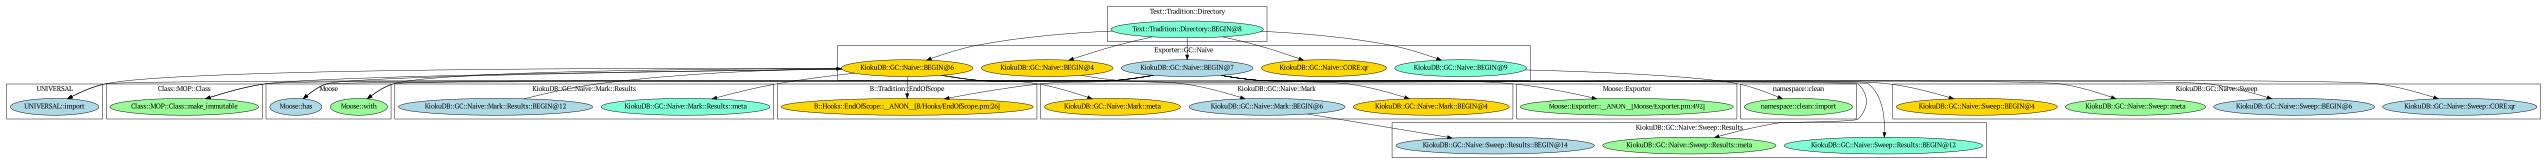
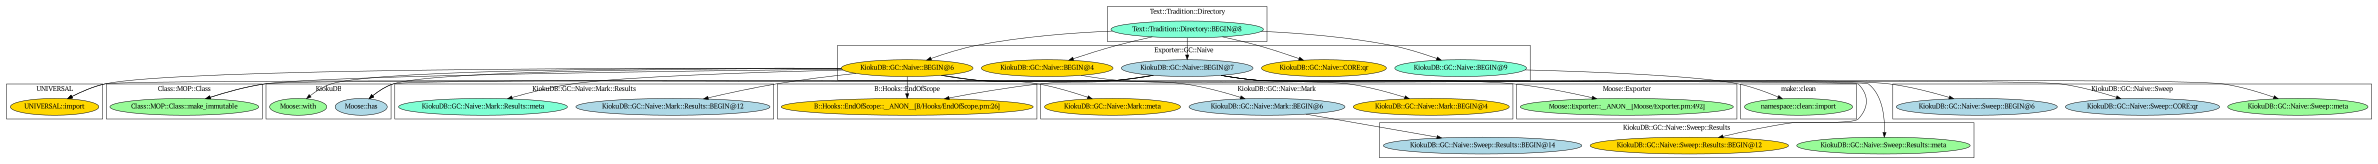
edge "KiokuDB::GC::Naive::Mark::Results::BEGIN@12" -> "KiokuDB::GC::Naive::BEGIN@6": reversed
edge "KiokuDB::GC::Naive::BEGIN@7" -> "Moose::with": removed
cluster "Moose": label "Moose" -> "KiokuDB"
cluster "B::Tradition::EndOfScope": label "B::Tradition::EndOfScope" -> "B::Hooks::EndOfScope"
cluster "namespace::clean": label "namespace::clean" -> "make::clean"
node "UNIVERSAL::import": fillcolor lightblue -> gold
node "KiokuDB::GC::Naive::Sweep::BEGIN@4": removed
node "KiokuDB::GC::Naive::Sweep::Results::BEGIN@12": fillcolor aquamarine -> gold
